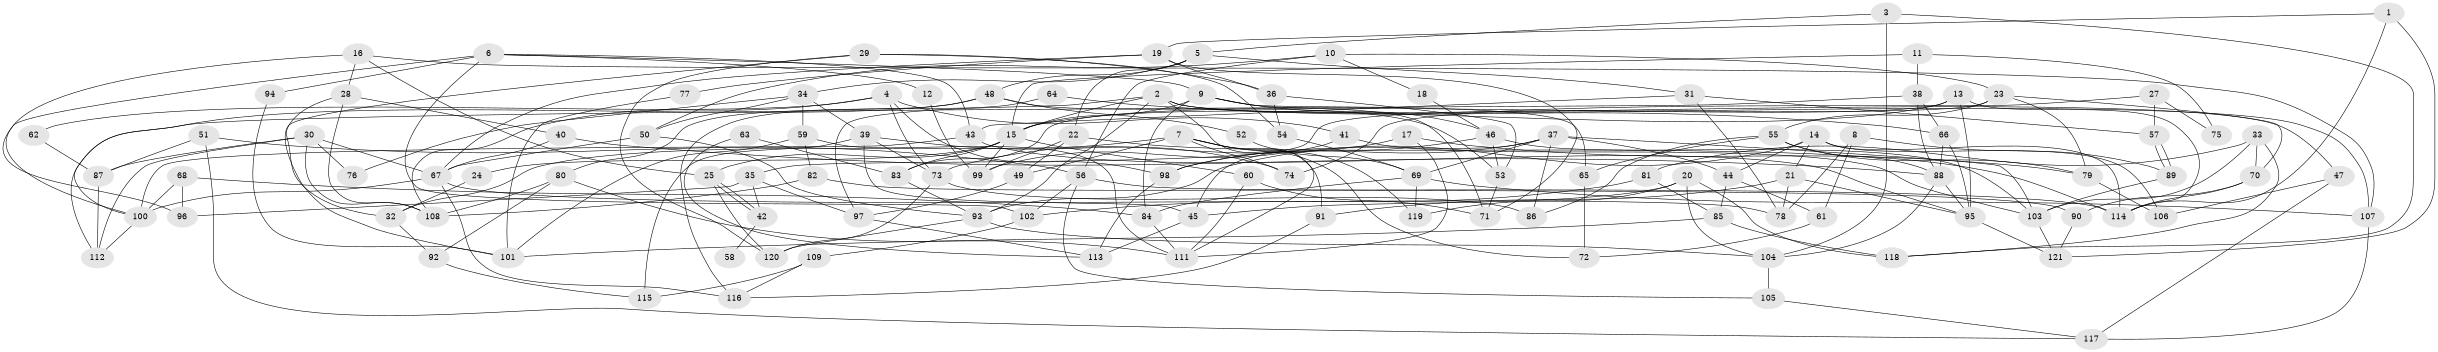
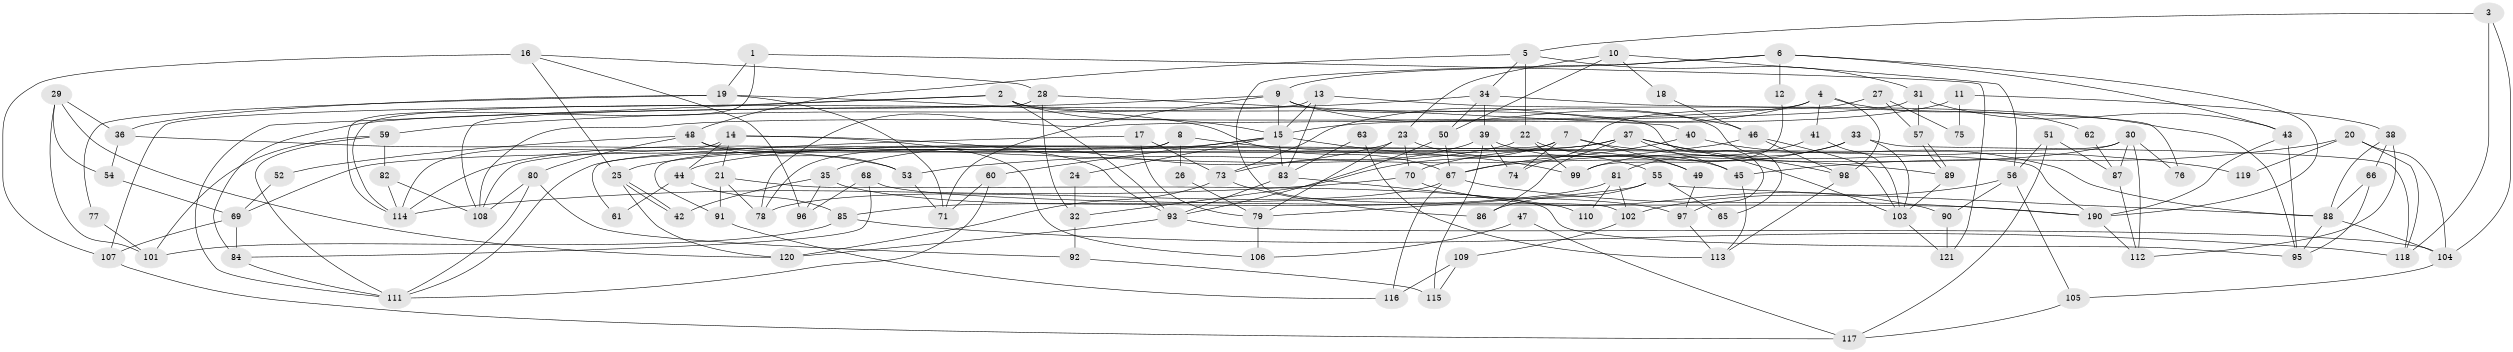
node "94": removed
node "64": removed
edge "2" -- "47": removed
node "26": added
edge "69" -- "119": removed
node "100": label "100" -> "190"
node "110": added
edge "95" -- "121": removed
node "58": removed
node "72": removed
